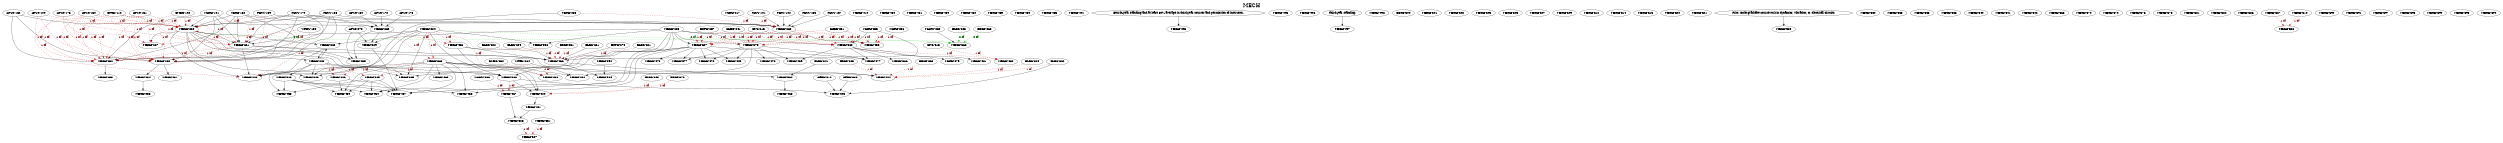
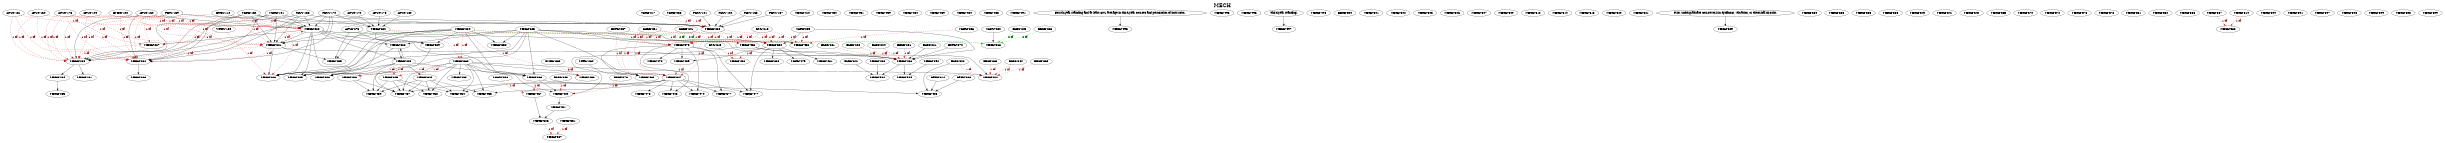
edge "MATH*253" -> "MECH*306": now "MECH*225" -> "MECH*306"
edge "CHBE*241" -> "MECH*327": now "MECH*489" -> "MECH*327"
edge "ENGL*112" -> "MECH*230": now "MECH*227" -> "MECH*230"
edge "MECH*562" -> "MECH*468": reversed
